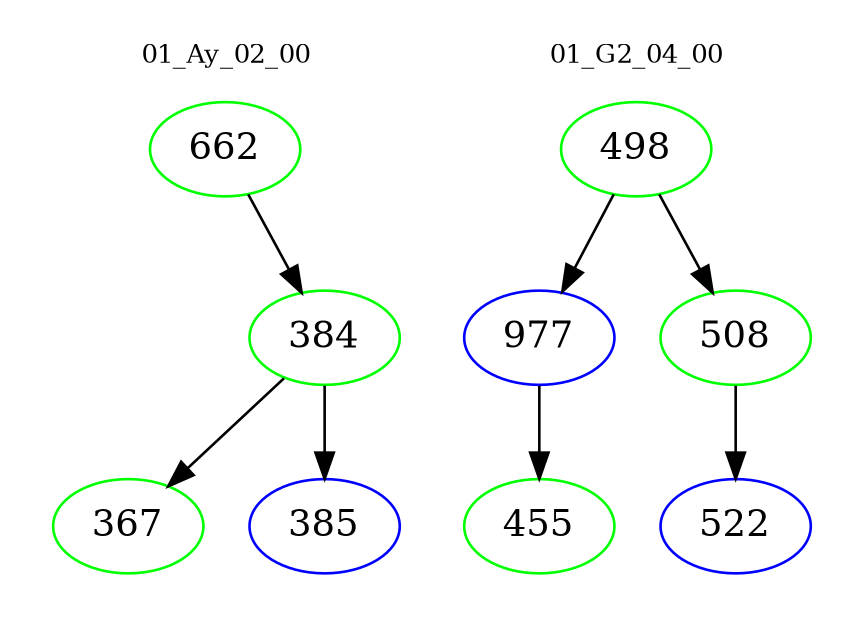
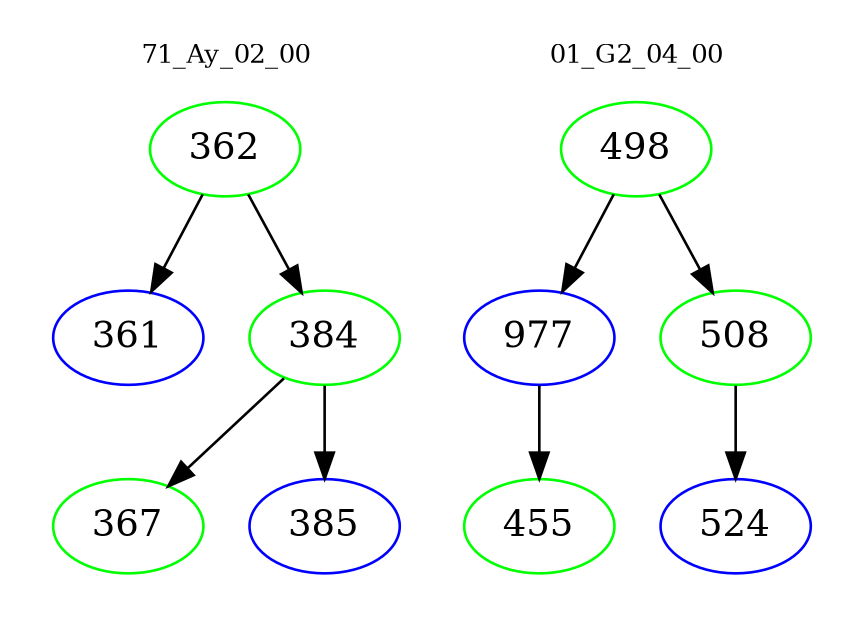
cluster "01_Ay_02_00": label "01_Ay_02_00" -> "71_Ay_02_00"
node "662": label "662" -> "362"
node "361": added
node "522": label "522" -> "524"
